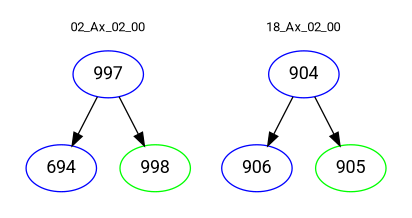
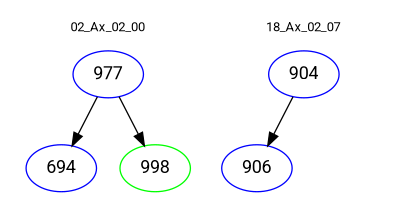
cluster "18_Ax_02_00": label "18_Ax_02_00" -> "18_Ax_02_07"
node "997": label "997" -> "977"
node "905": removed
